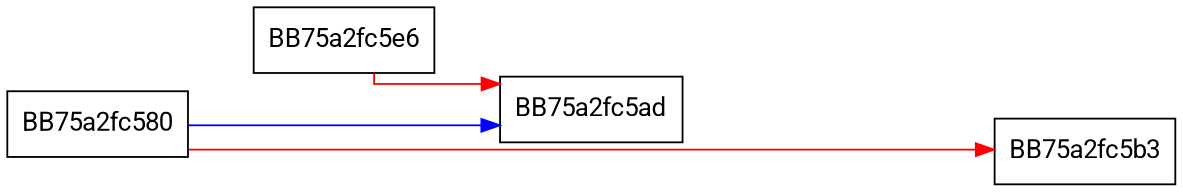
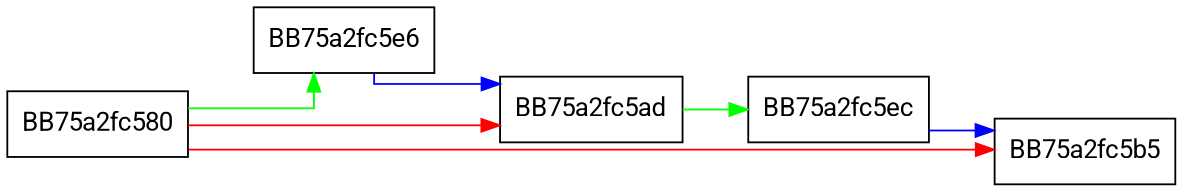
edge "BB75a2fc5e6" -> "BB75a2fc5ad": color red -> blue
edge "BB75a2fc580" -> "BB75a2fc5e6": added
node "BB75a2fc5ec": added
edge "BB75a2fc580" -> "BB75a2fc5ad": color blue -> red
node "BB75a2fc5b3": label "BB75a2fc5b3" -> "BB75a2fc5b5"
